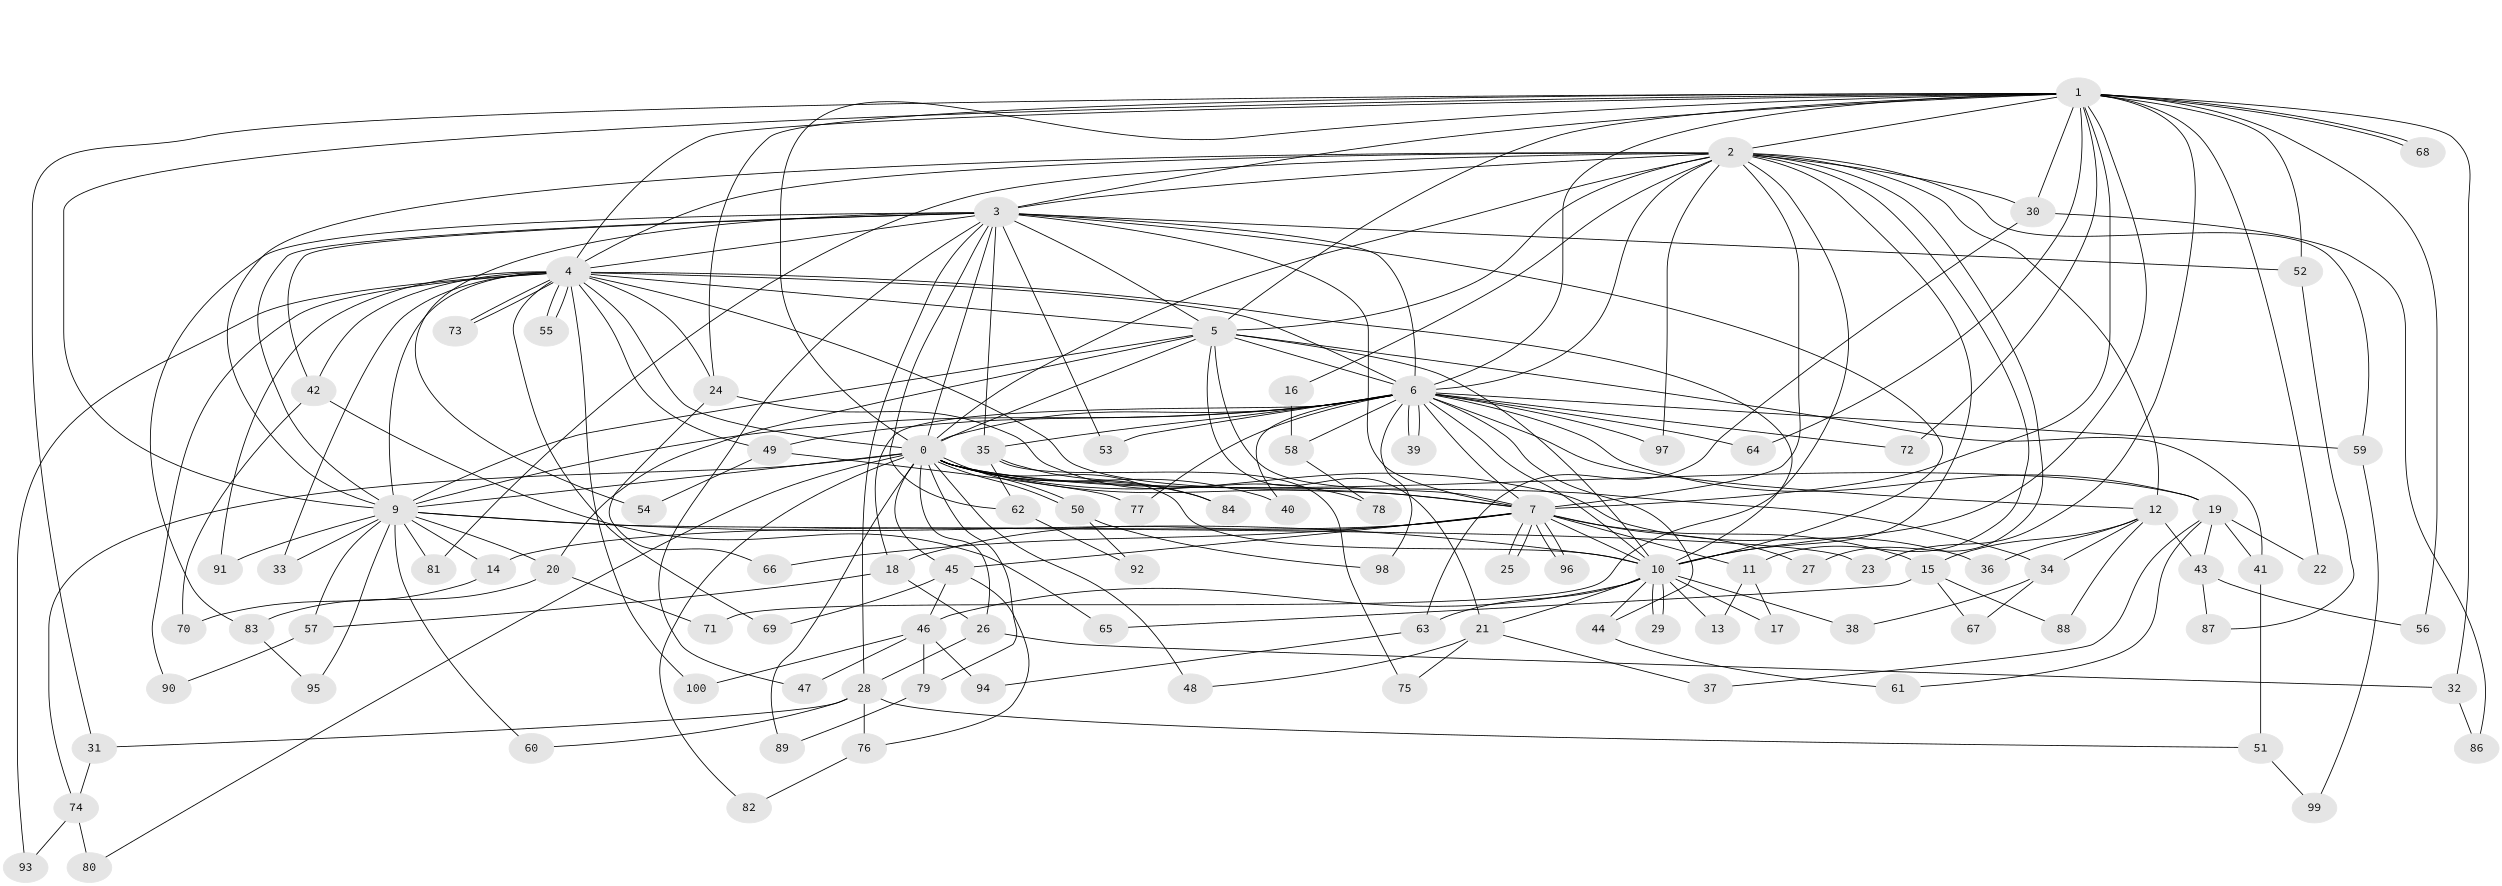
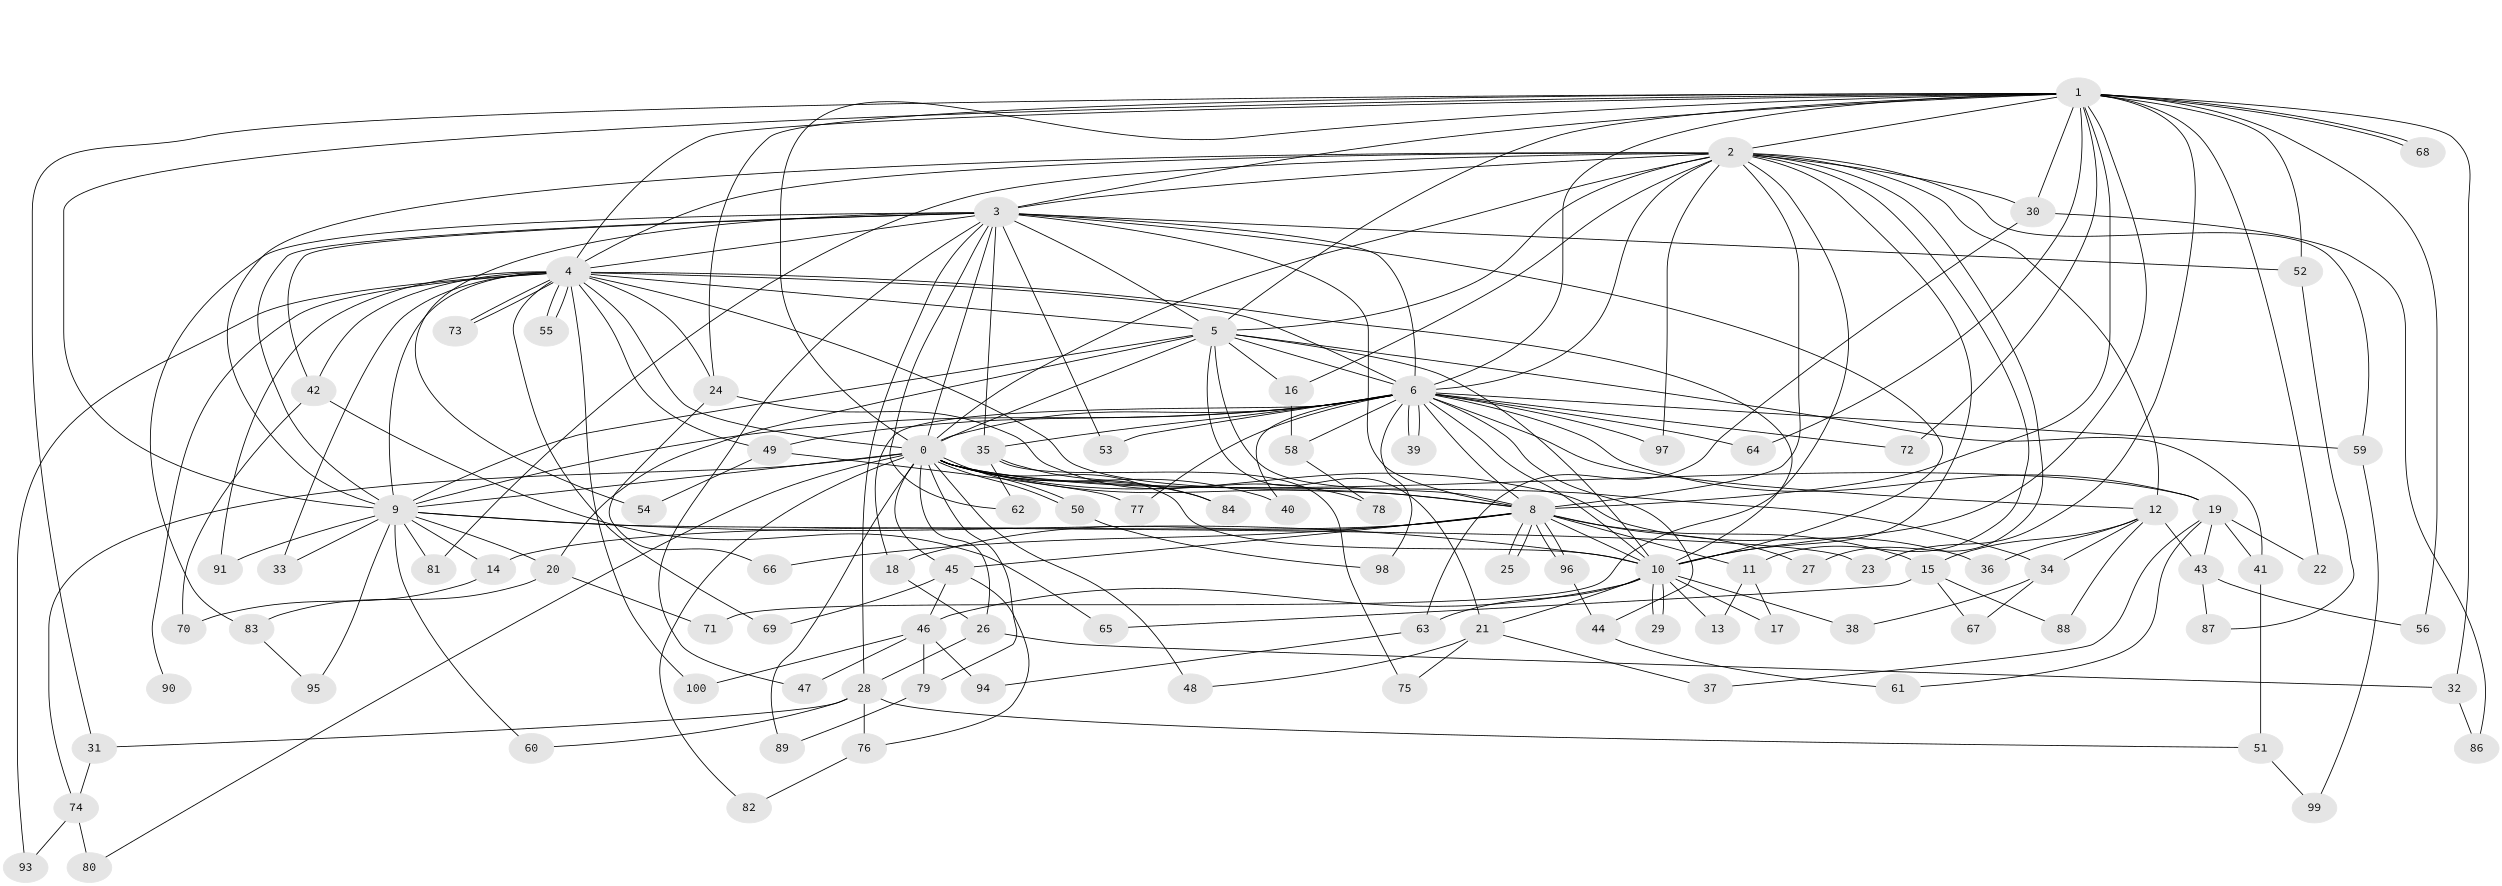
edge "5" -- "16": added
node "7": label "7" -> "8"
node "92": removed
edge "10" -- "44": now "96" -- "44"
node "57": removed
